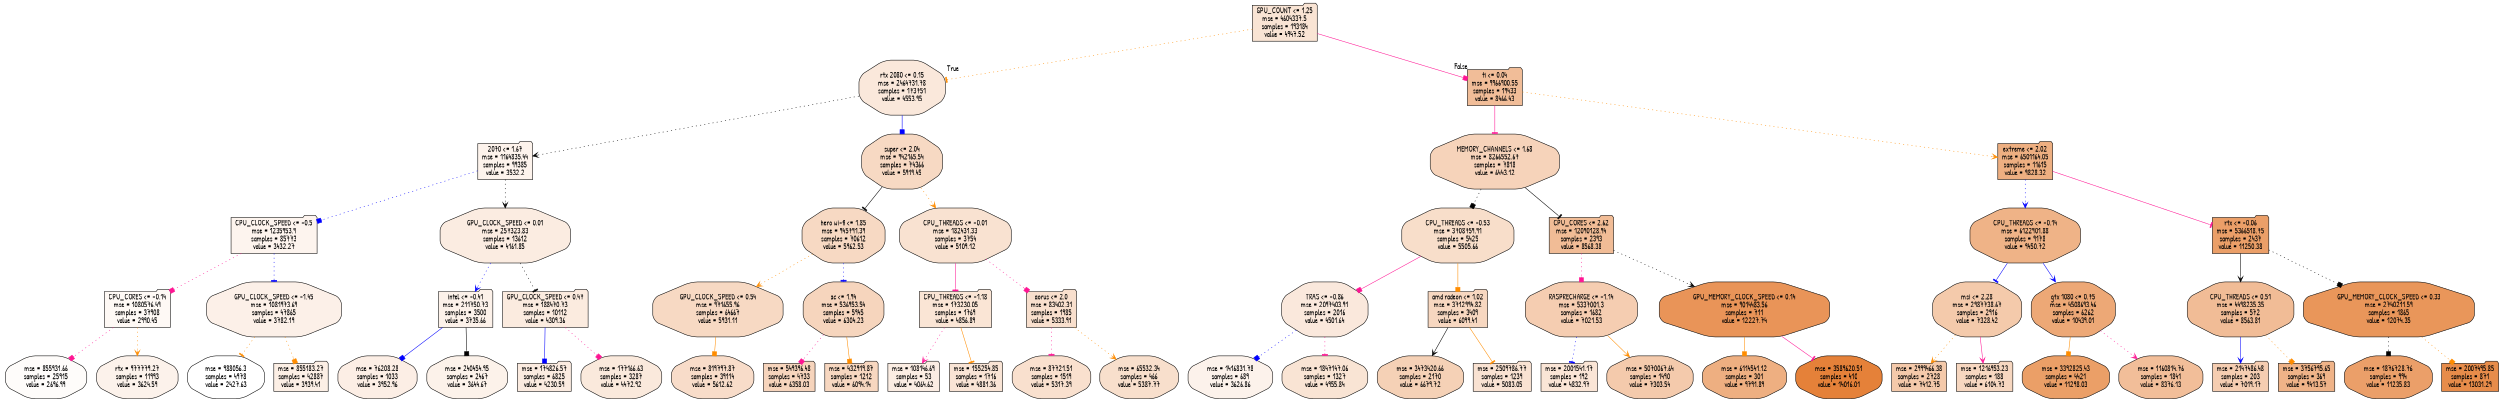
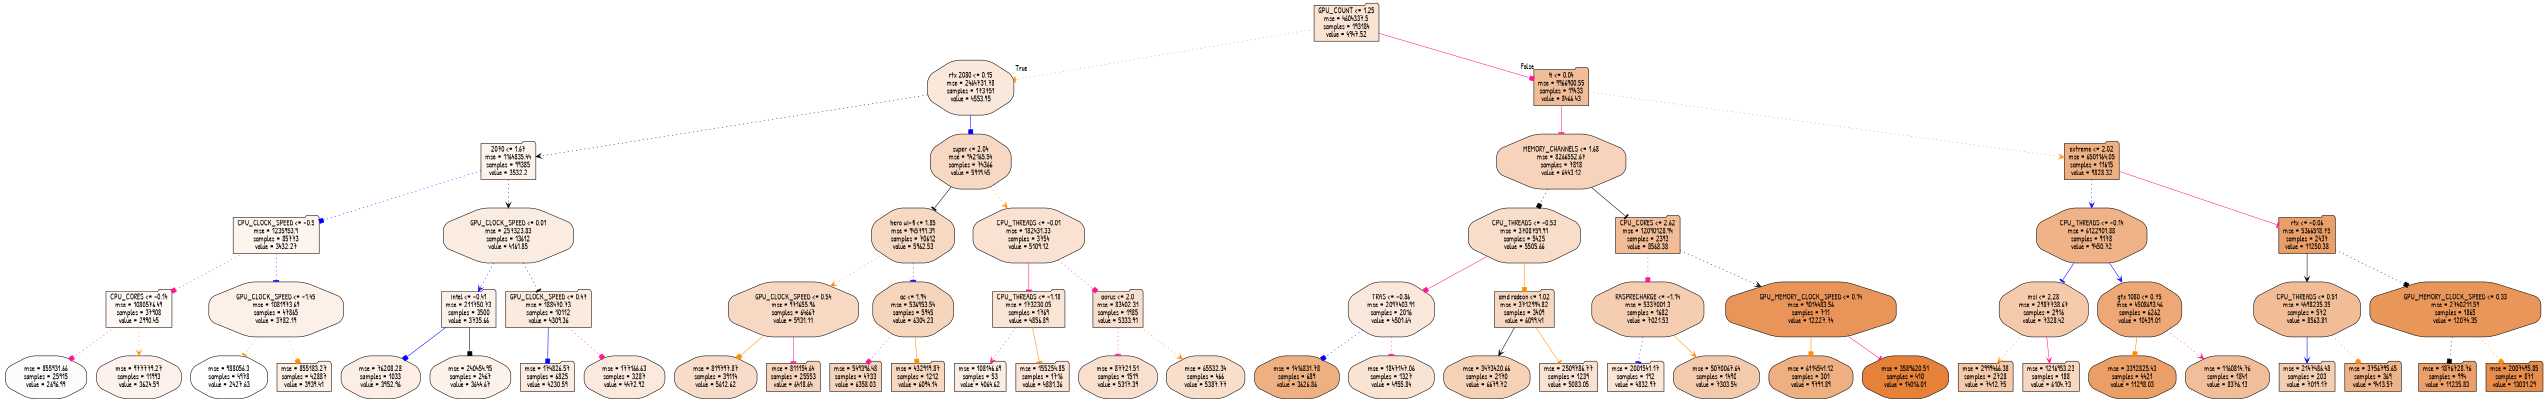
node "rtx = 977779.27 samples = 11993 value = 3624.59": label "rtx = 977779.27 samples = 11993 value = 3624.59" -> "mse = 977779.27 samples = 11993 value = 3624.59"
node "mse = 811154.64 samples = 25553 value = 6418.64": added
node "mse = 1416831.78 samples = 689 value = 3626.86": fillcolor #fcf2eb -> #eeaf81
node "mse = 1876728.76 samples = 994 value = 11235.83": shape octagon -> folder
